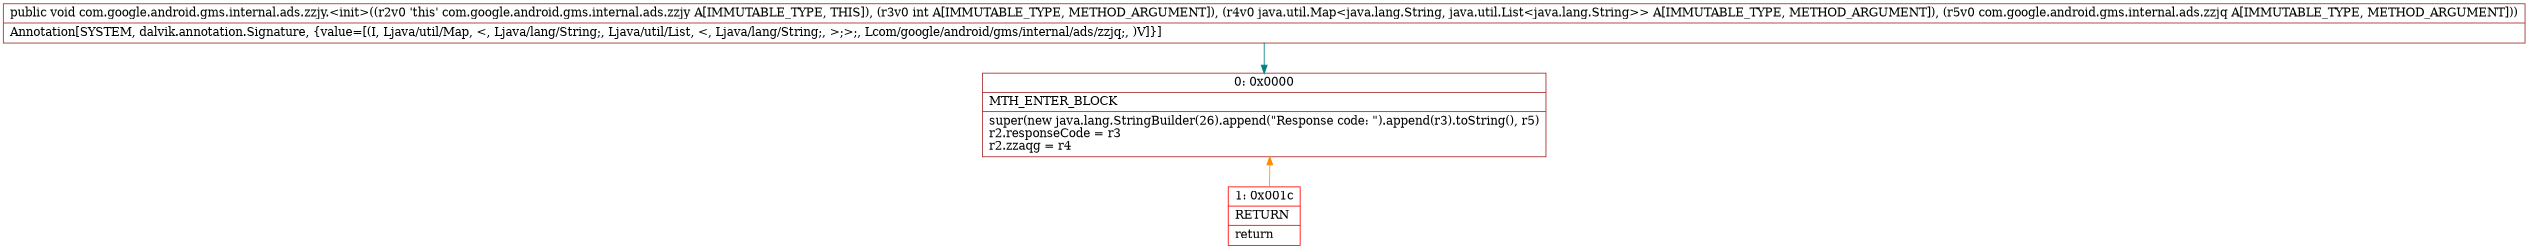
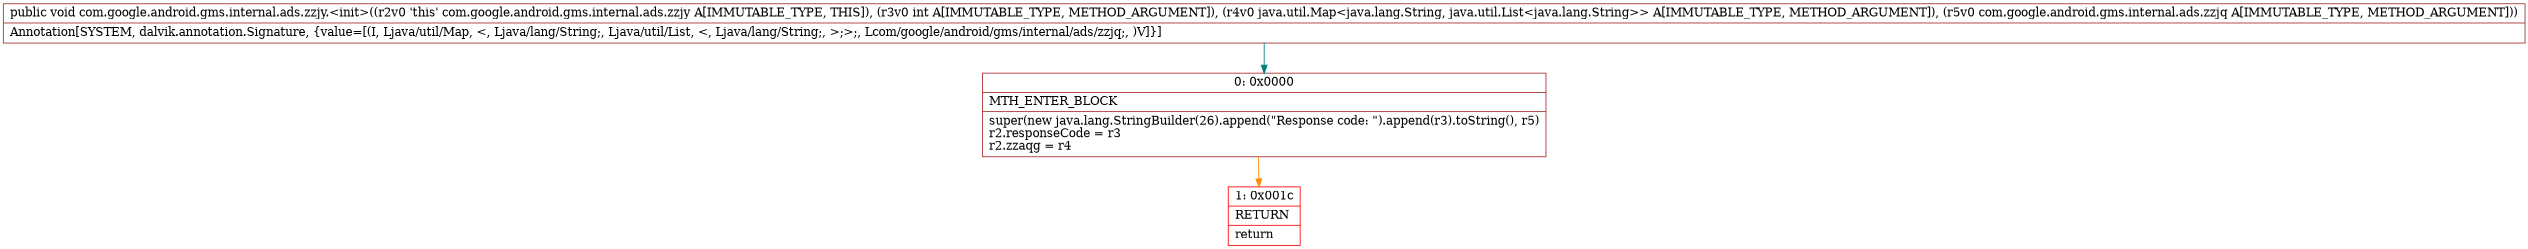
edge "1: 0x001c" -> "0: 0x0000": reversed
